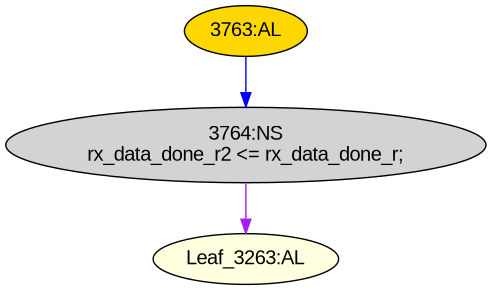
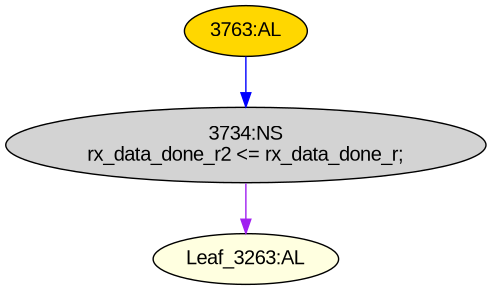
node "3764:NS rx_data_done_r2 <= rx_data_done_r;": label "3764:NS rx_data_done_r2 <= rx_data_done_r;" -> "3734:NS rx_data_done_r2 <= rx_data_done_r;"
